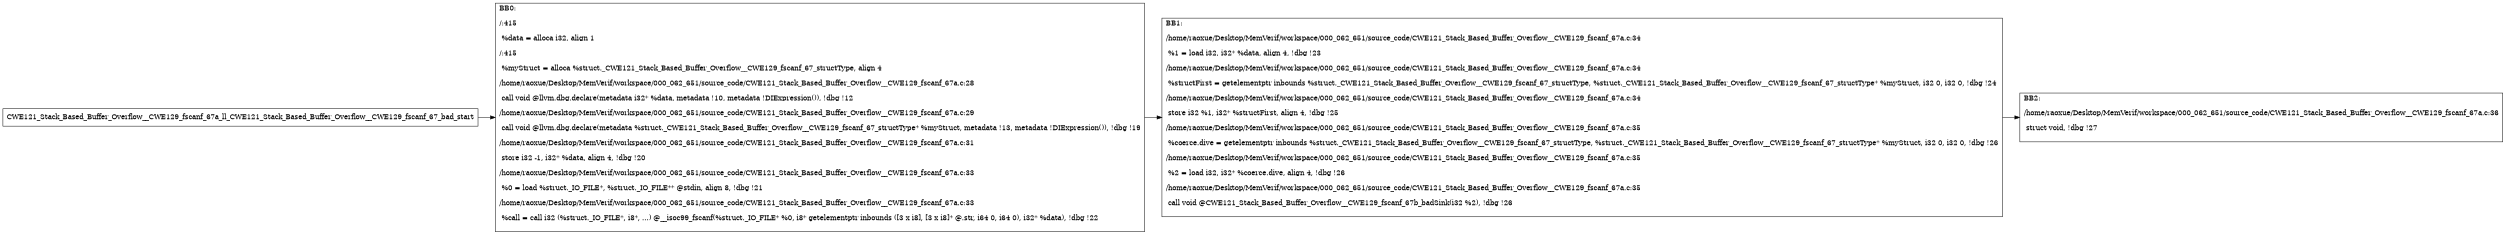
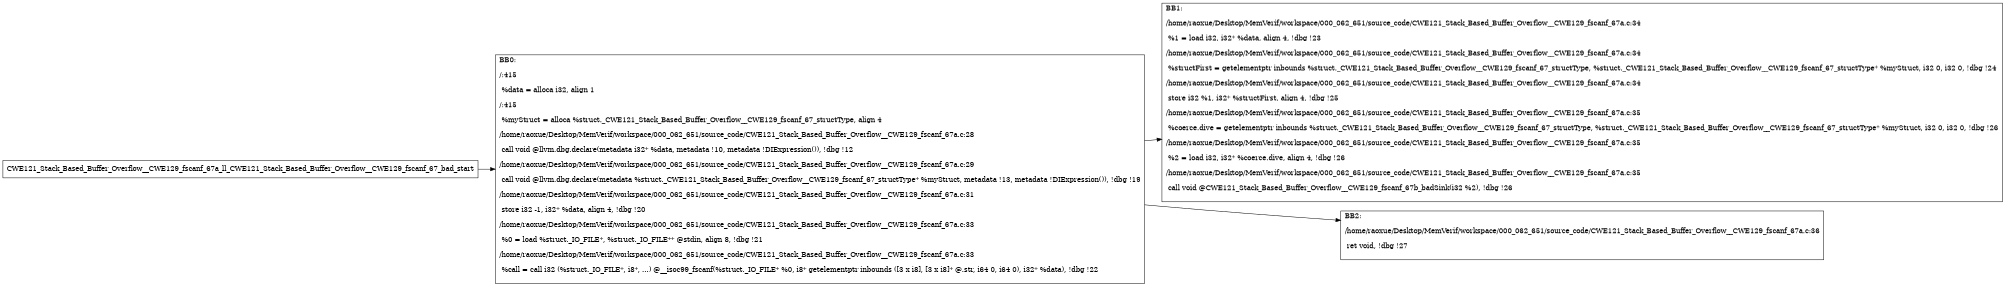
edge "BB1:" -> "BB2:": now "BB0:" -> "BB2:"
node "BB2:": text "struct void, !dbg !27" -> "ret void, !dbg !27"
